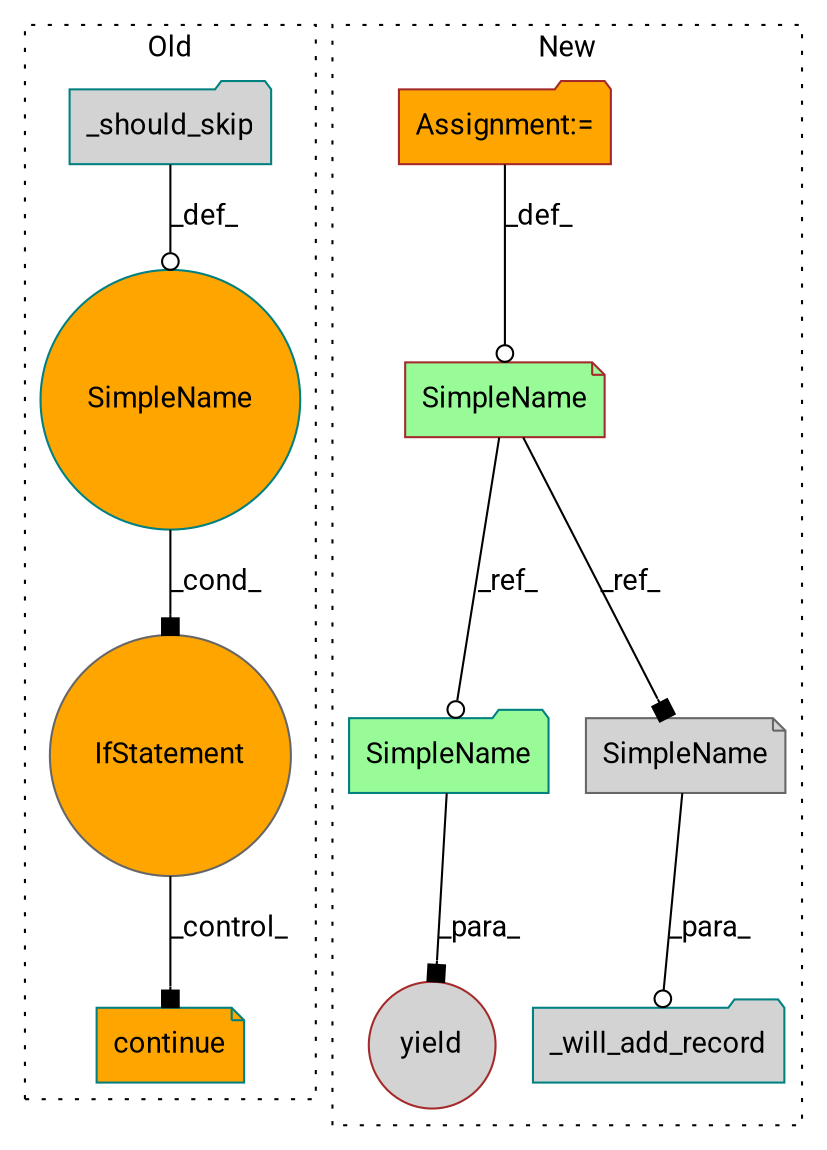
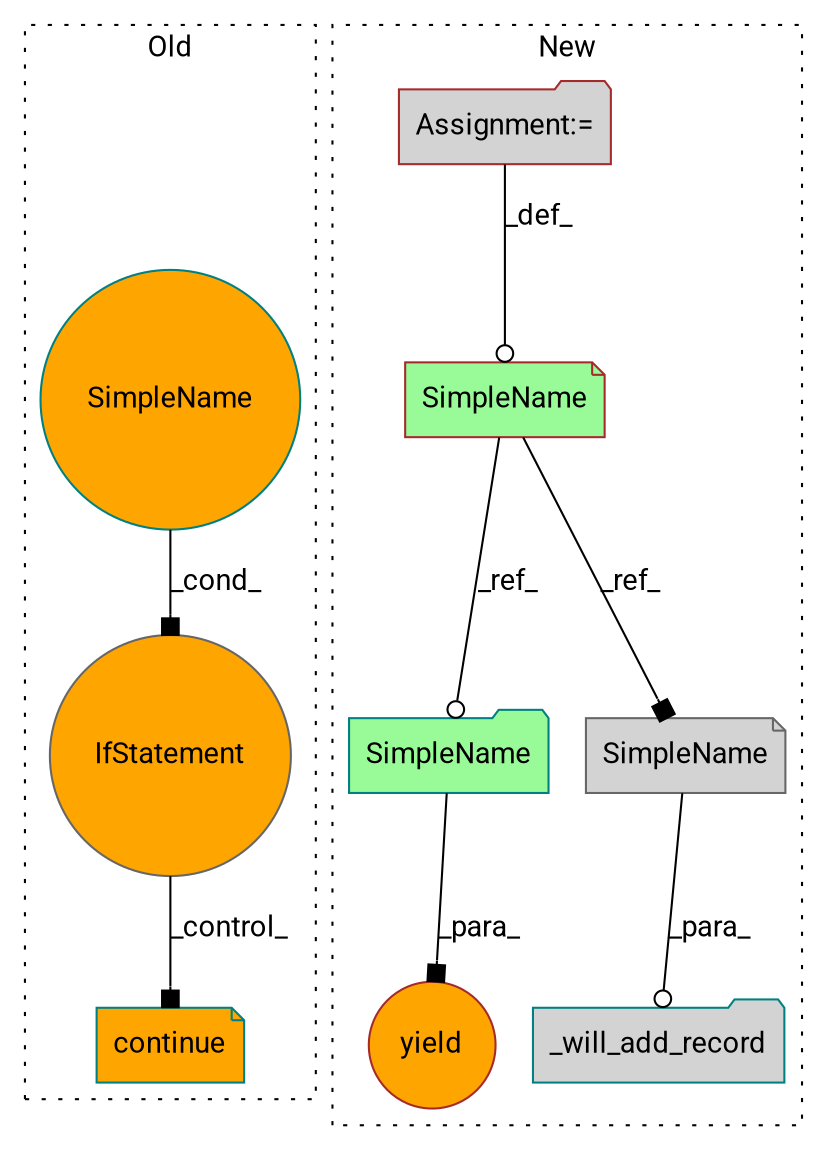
node "_should_skip": removed
node "Assignment:=": fillcolor orange -> lightgrey
node "yield": fillcolor lightgrey -> orange
